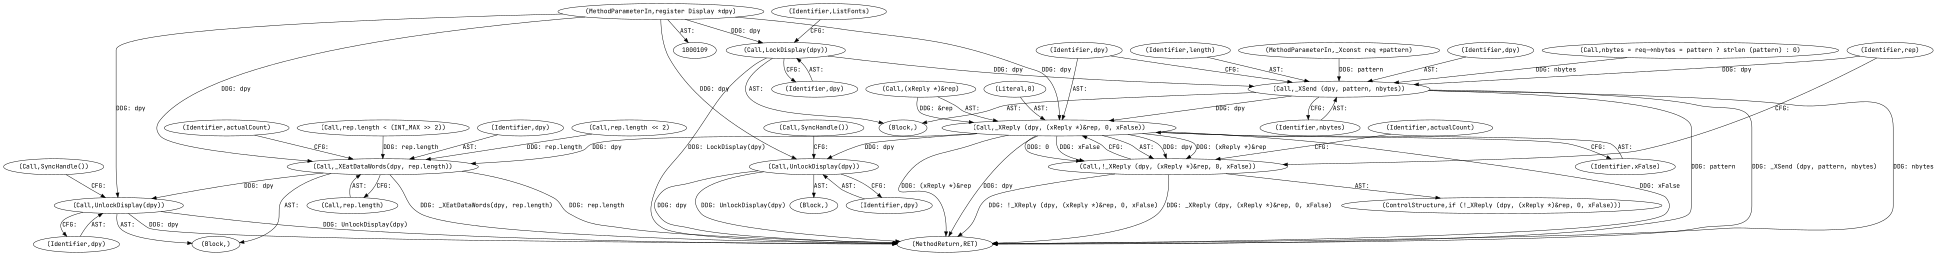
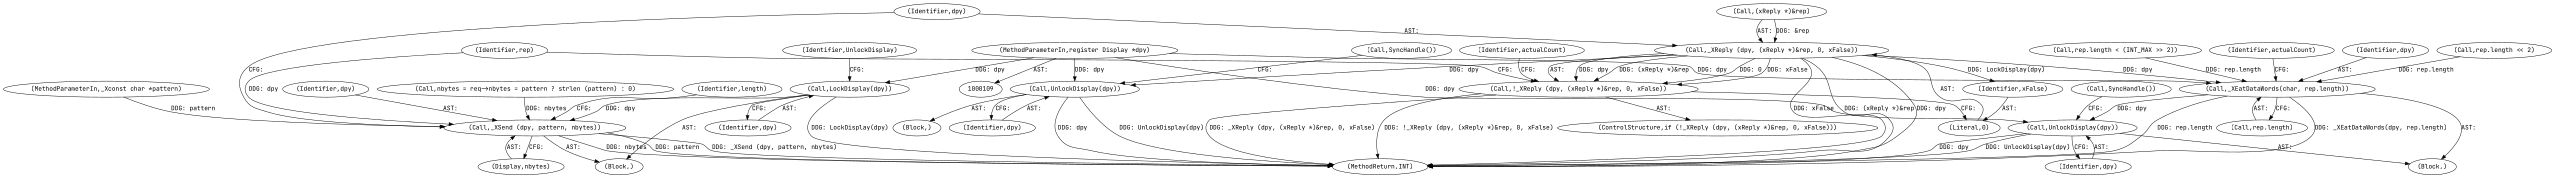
node "(Identifier,ListFonts)": label "(Identifier,ListFonts)" -> "(Identifier,UnlockDisplay)"
edge "(MethodParameterIn,register Display *dpy)" -> "(Call,_XReply (dpy, (xReply *)&rep, 0, xFalse))": removed, label "DDG: dpy"
node "(MethodParameterIn,_Xconst req *pattern)": label "(MethodParameterIn,_Xconst req *pattern)" -> "(MethodParameterIn,_Xconst char *pattern)"
edge "(Identifier,length)" -> "(Call,_XSend (dpy, pattern, nbytes))": label "AST: " -> "CFG: "
edge "(Call,_XSend (dpy, pattern, nbytes))" -> "(Call,_XReply (dpy, (xReply *)&rep, 0, xFalse))": removed, label "DDG: dpy"
node "(Identifier,nbytes)": label "(Identifier,nbytes)" -> "(Display,nbytes)"
edge "(Identifier,xFalse)" -> "(Call,_XReply (dpy, (xReply *)&rep, 0, xFalse))": now "(Identifier,xFalse)" -> "(Literal,0)"
edge "(Call,_XReply (dpy, (xReply *)&rep, 0, xFalse))" -> "(Identifier,xFalse)": label "CFG: " -> "DDG: LockDisplay(dpy)"
edge "(Call,!_XReply (dpy, (xReply *)&rep, 0, xFalse))" -> "(Call,_XReply (dpy, (xReply *)&rep, 0, xFalse))": now "(Call,!_XReply (dpy, (xReply *)&rep, 0, xFalse))" -> "(Literal,0)"
node "(Call,_XEatDataWords(dpy, rep.length))": label "(Call,_XEatDataWords(dpy, rep.length))" -> "(Call,_XEatDataWords(char, rep.length))"
node "(MethodReturn,RET)": label "(MethodReturn,RET)" -> "(MethodReturn,INT)"
